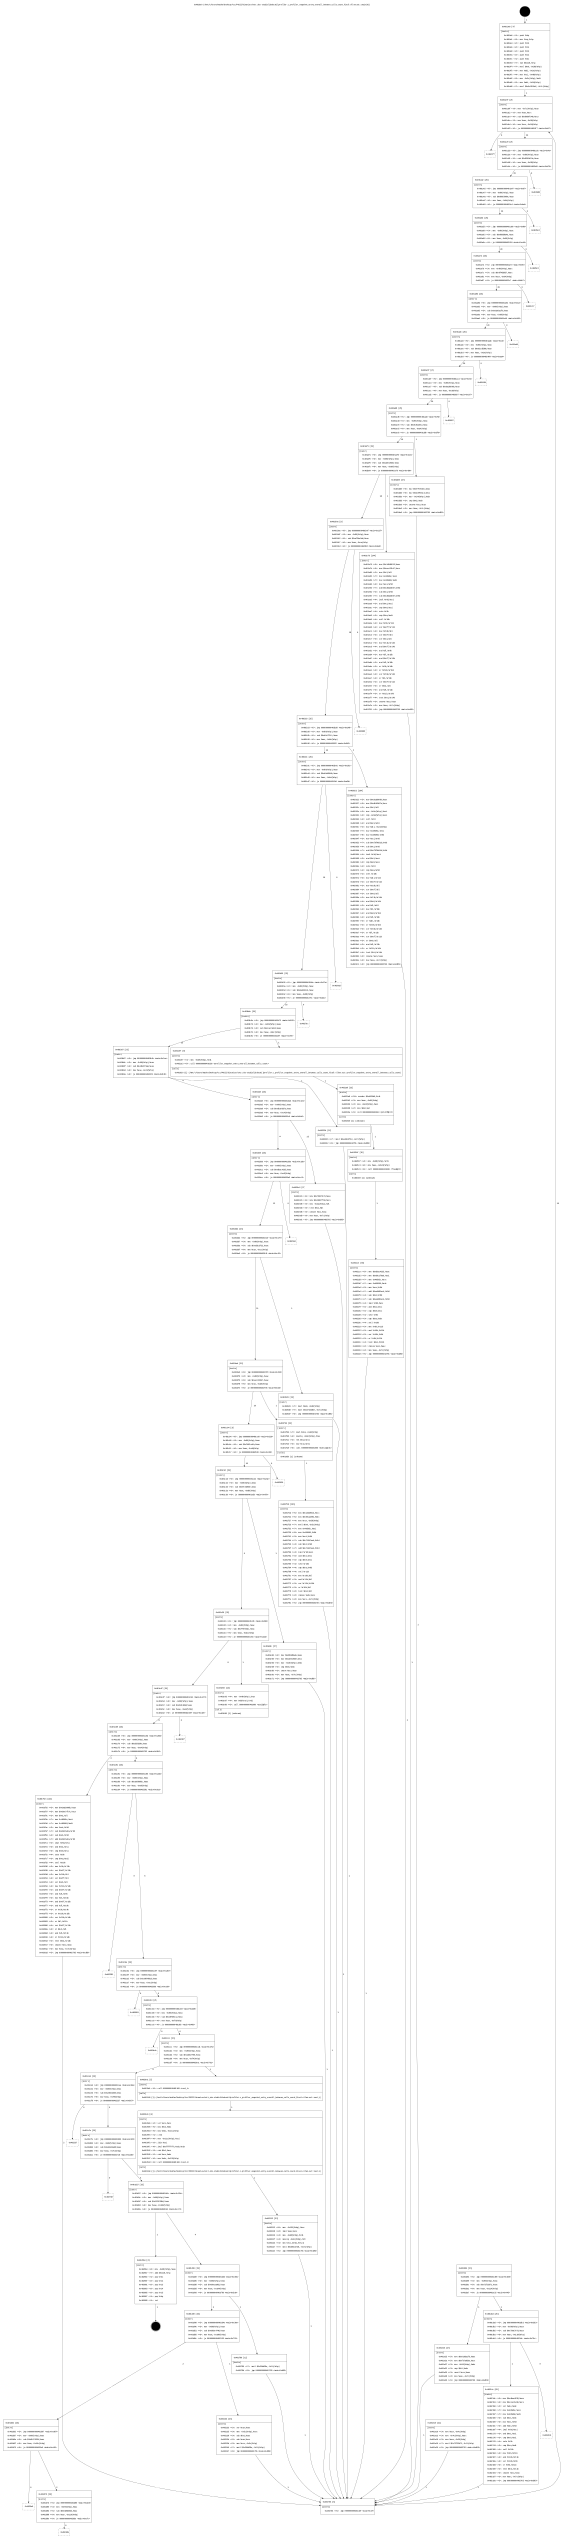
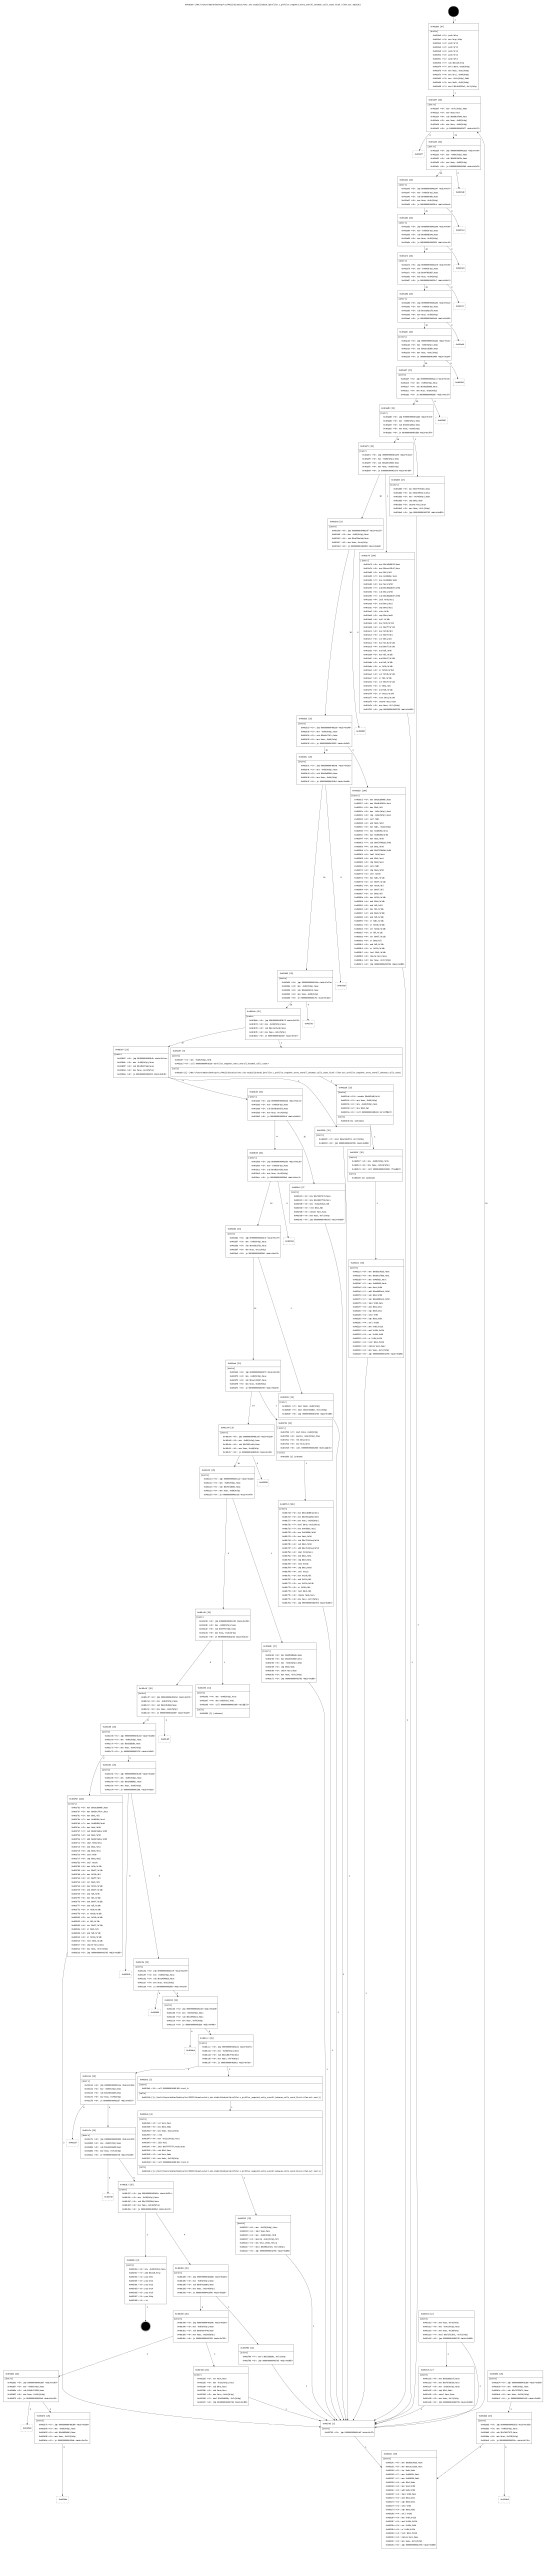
edge "0x401d94 [25]" -> "0x401e25 [27]": now "0x401e10 [21]" -> "0x401e25 [27]"
edge "0x40214c [83]" -> "0x402765 [5]": reversed
